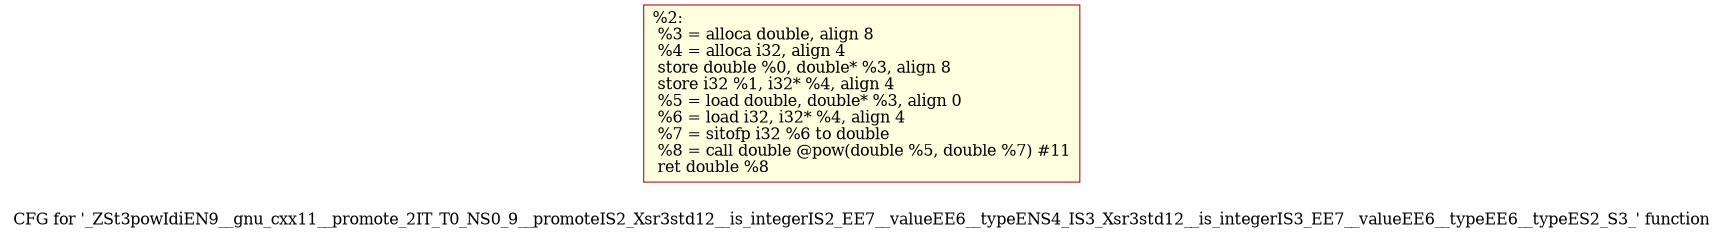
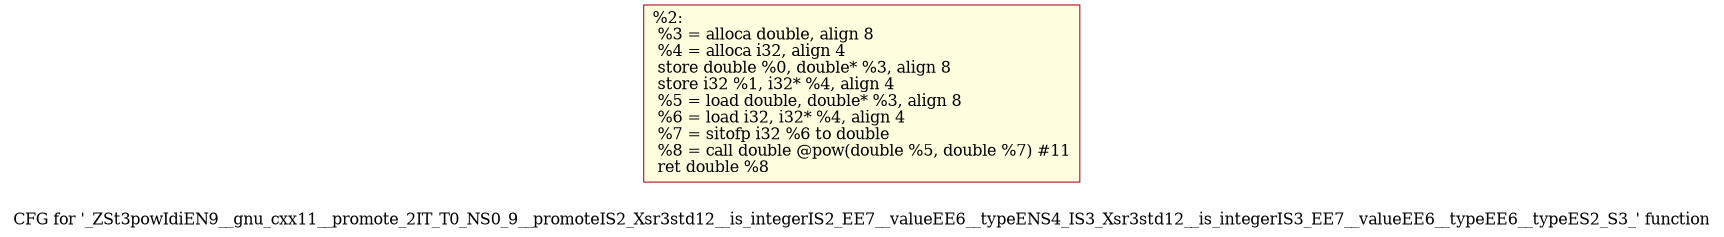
node "%2:": text "%5 = load double, double* %3, align 0" -> "%5 = load double, double* %3, align 8"
